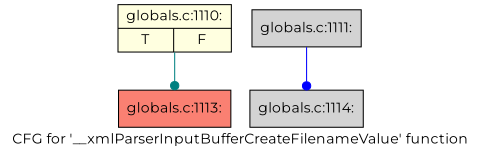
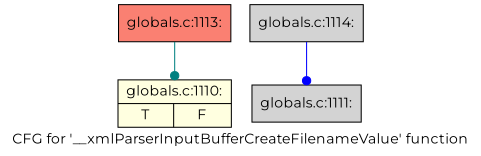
edge "globals.c:1111:" -> "globals.c:1114:": reversed
edge "globals.c:1110:" -> "globals.c:1113:": reversed
